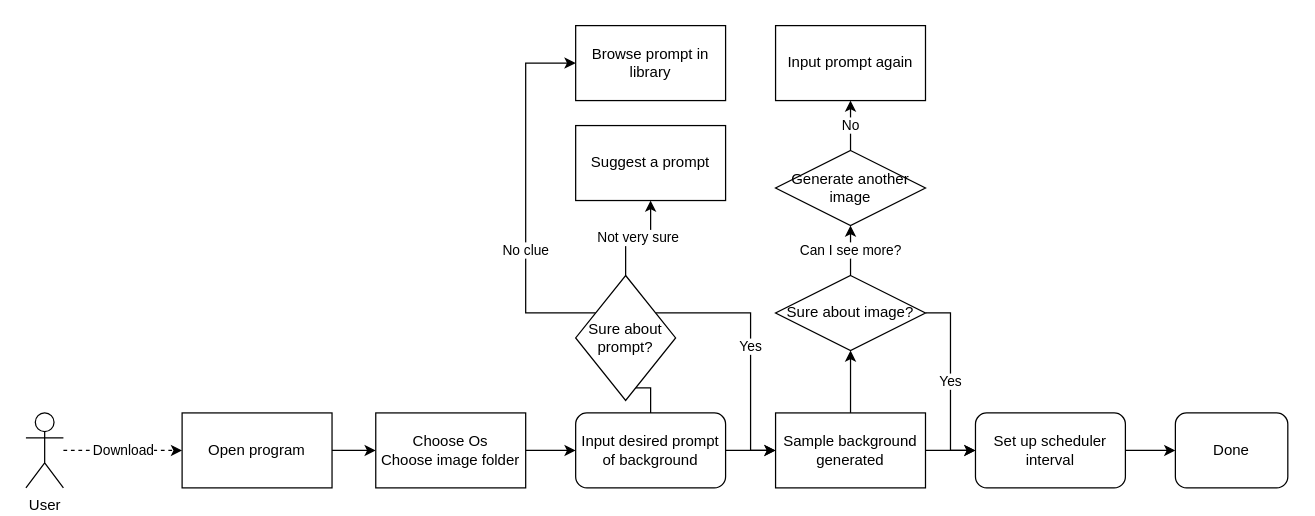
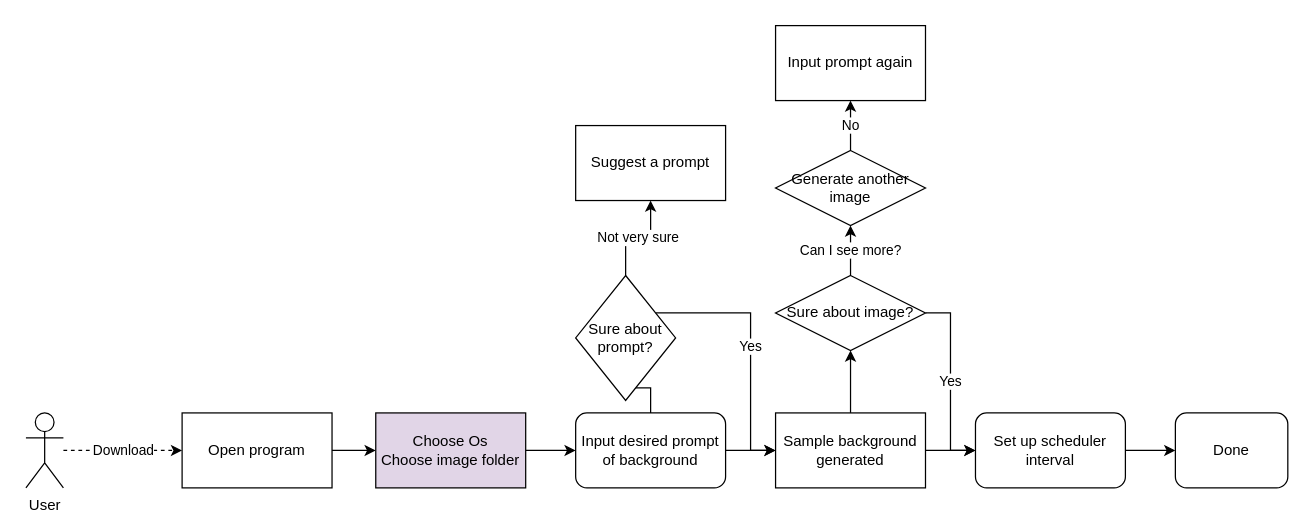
node "Browse prompt in library": removed
edge "Sure about prompt?" -> "Browse prompt in library": removed, label "No clue"
node "Choose Os Choose image folder": fillcolor #ffffff -> #e1d5e7
